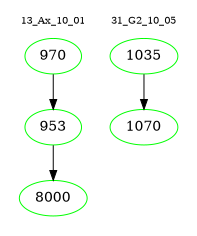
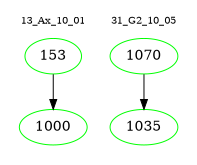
node "970": removed
edge "1035" -> "1070": reversed
node "953": label "953" -> "153"
node "8000": label "8000" -> "1000"
